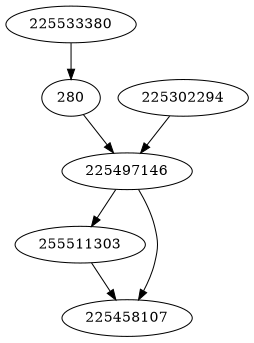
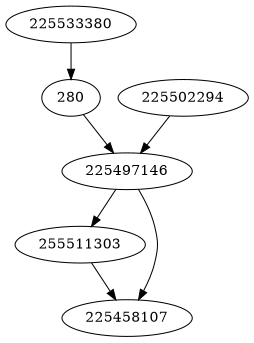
node "225302294": label "225302294" -> "225502294"
